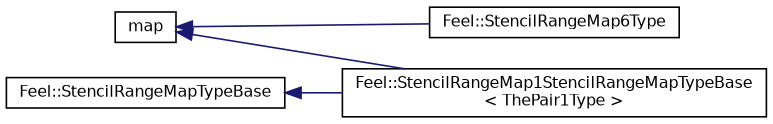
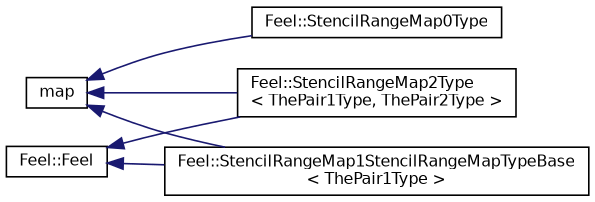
node "Feel::StencilRangeMap6Type": label "Feel::StencilRangeMap6Type" -> "Feel::StencilRangeMap0Type"
node "Feel::StencilRangeMapTypeBase": label "Feel::StencilRangeMapTypeBase" -> "Feel::Feel"
node "Feel::StencilRangeMap2Type < ThePair1Type, ThePair2Type >": added
